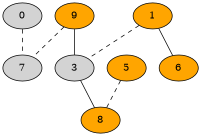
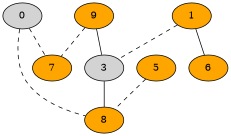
node "7": fillcolor lightgrey -> orange
edge "0" -- "8": added
